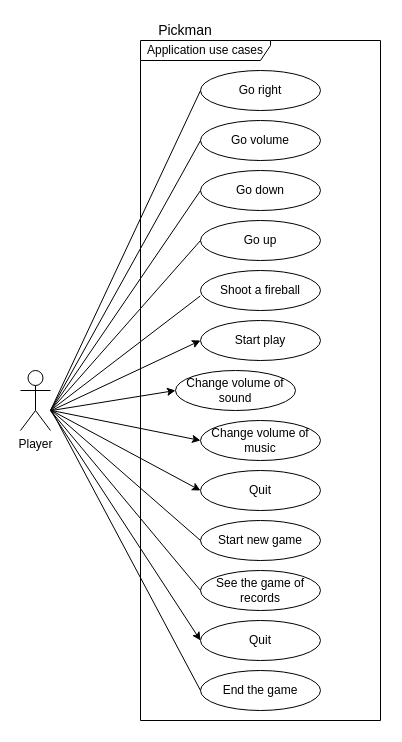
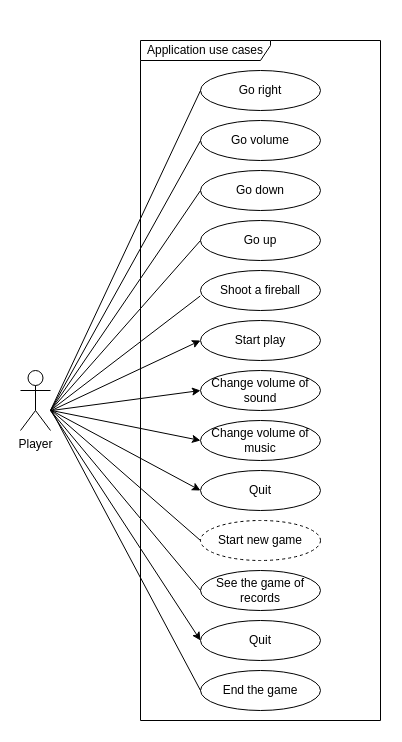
node "Pickman": removed
node "Change volume of sound": moved (236, 391) -> (261, 391)
node "Start new game": style solid -> dashed
